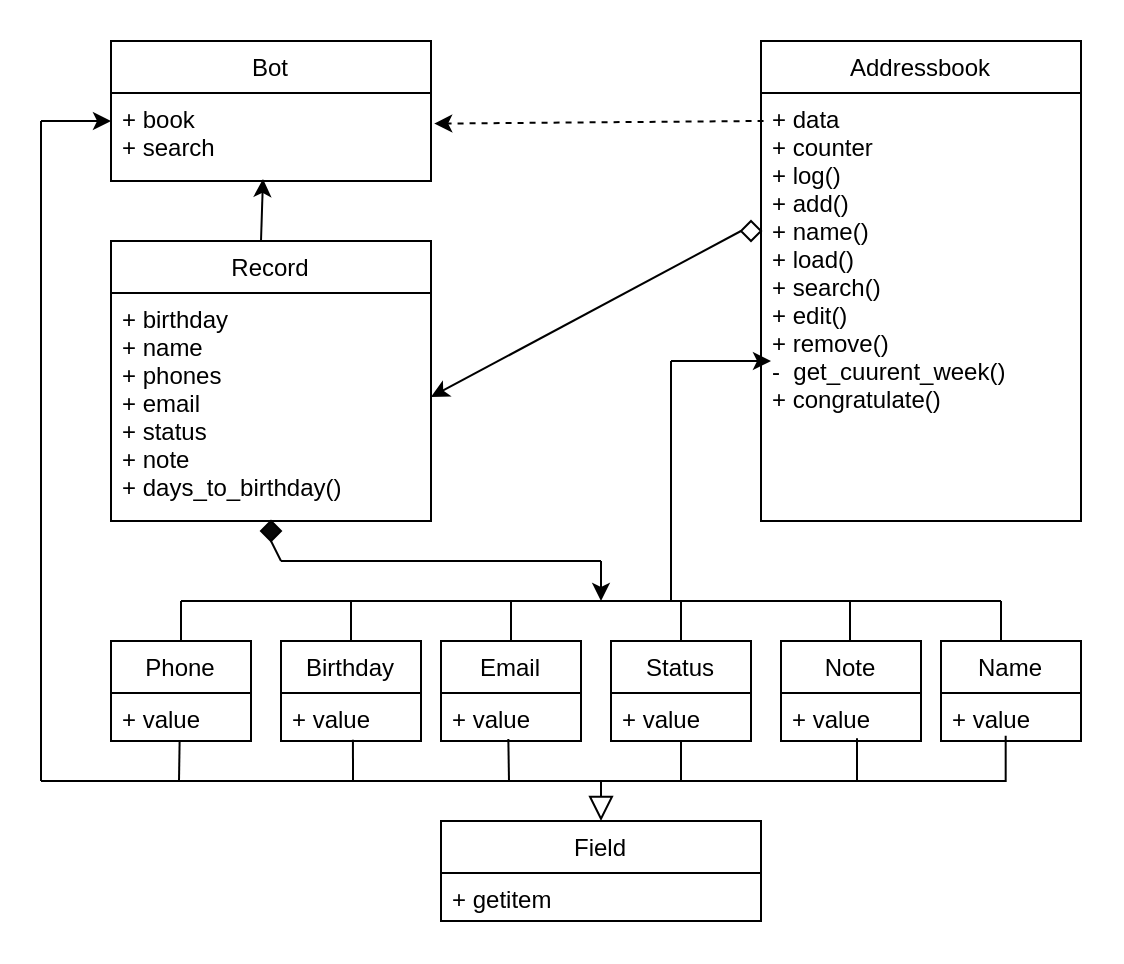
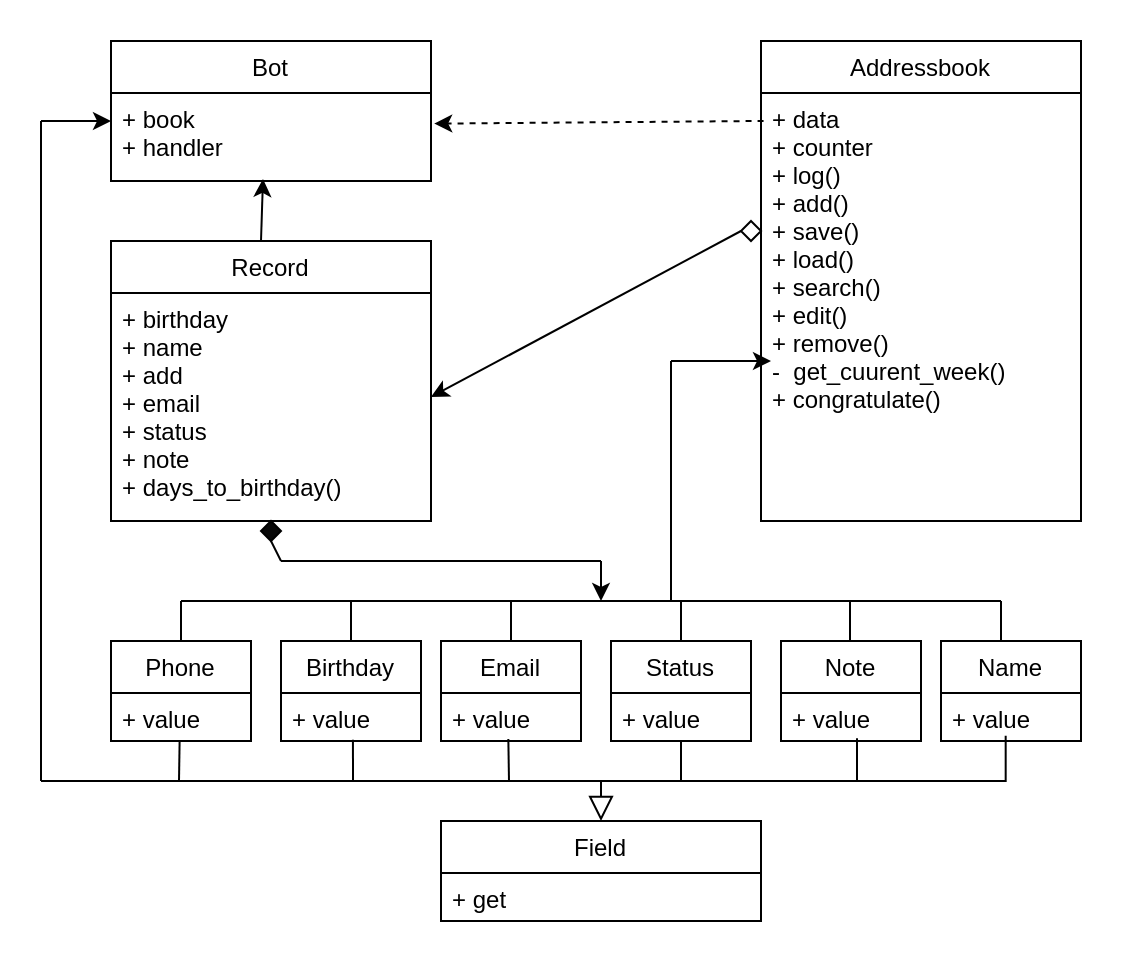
node "+ book + search": label "+ book + search" -> "+ book + handler"
node "+ data + counter + log() + add() + name() + load() + search() + edit() + remove() - get_cuurent_week() + congratulate()": label "+ data + counter + log() + add() + name() + load() + search() + edit() + remove() - get_cuurent_week() + congratulate()" -> "+ data + counter + log() + add() + save() + load() + search() + edit() + remove() - get_cuurent_week() + congratulate()"
node "+ birthday + name + phones + email + status + note + days_to_birthday()": label "+ birthday + name + phones + email + status + note + days_to_birthday()" -> "+ birthday + name + add + email + status + note + days_to_birthday()"
node "+ getitem": label "+ getitem" -> "+ get"
